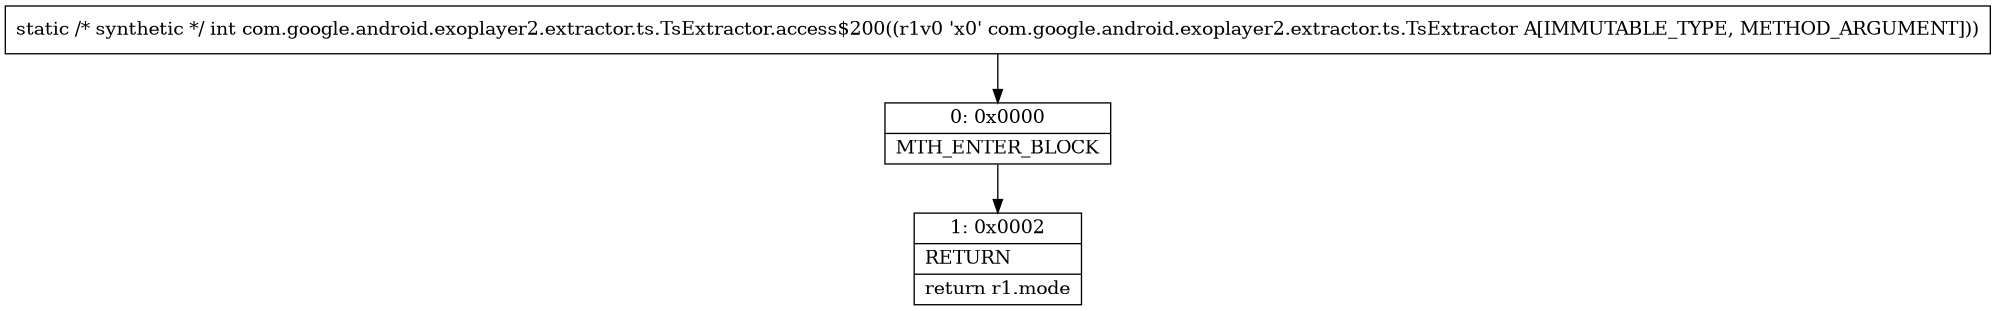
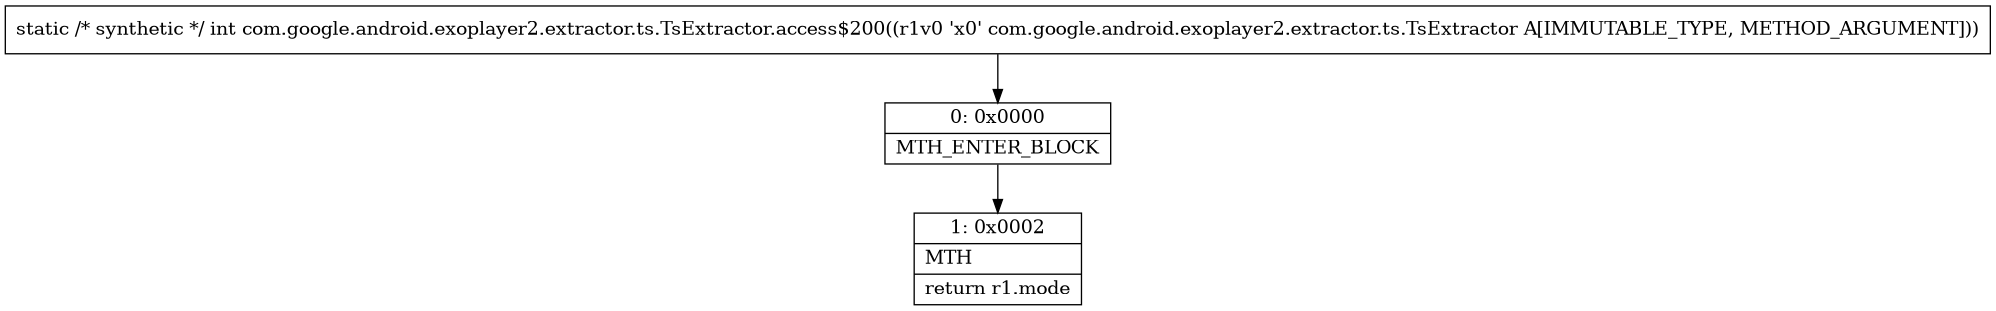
node "1: 0x0002": text "RETURN" -> "MTH"
